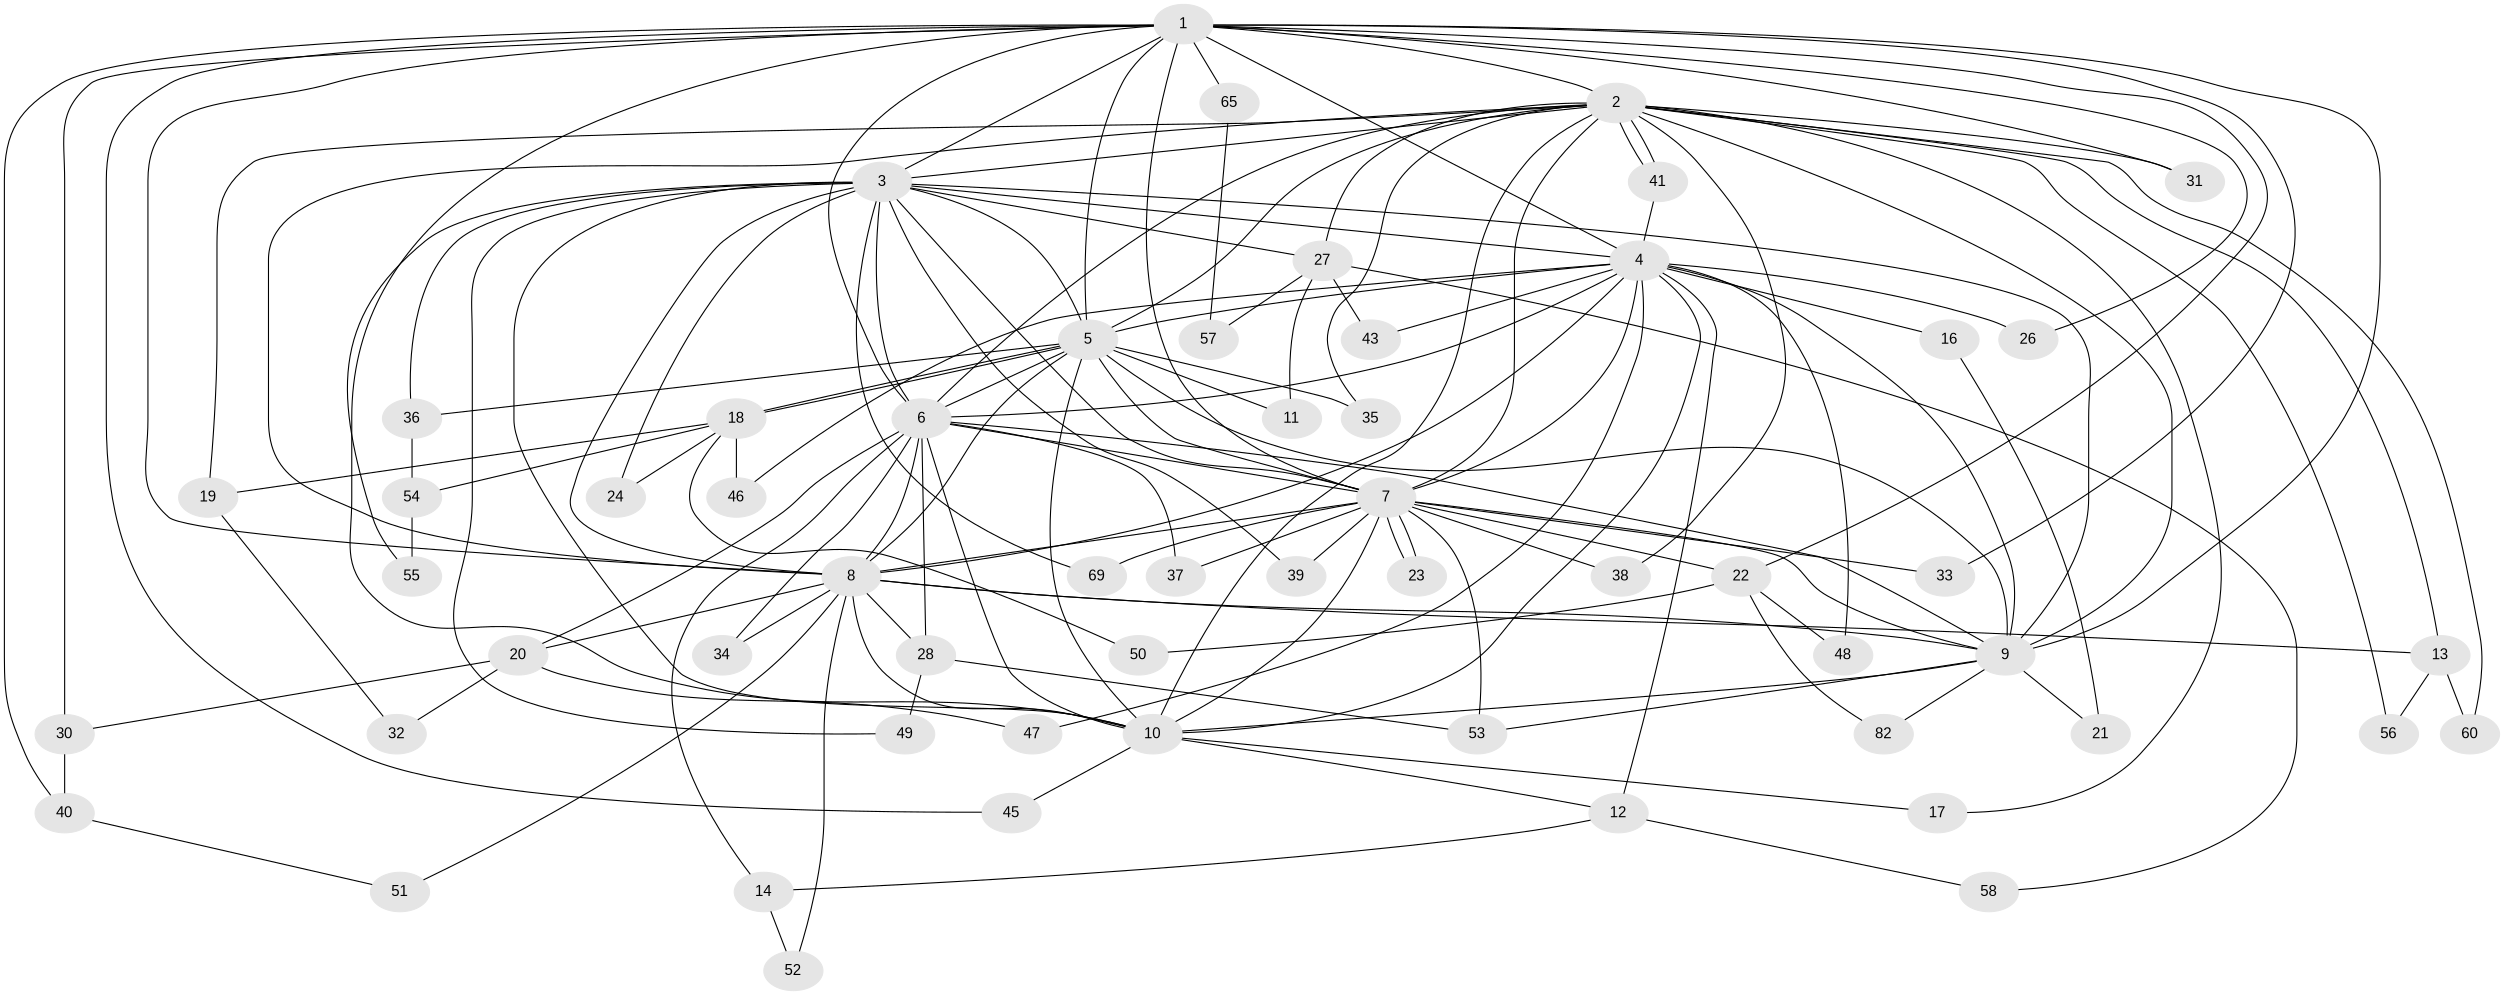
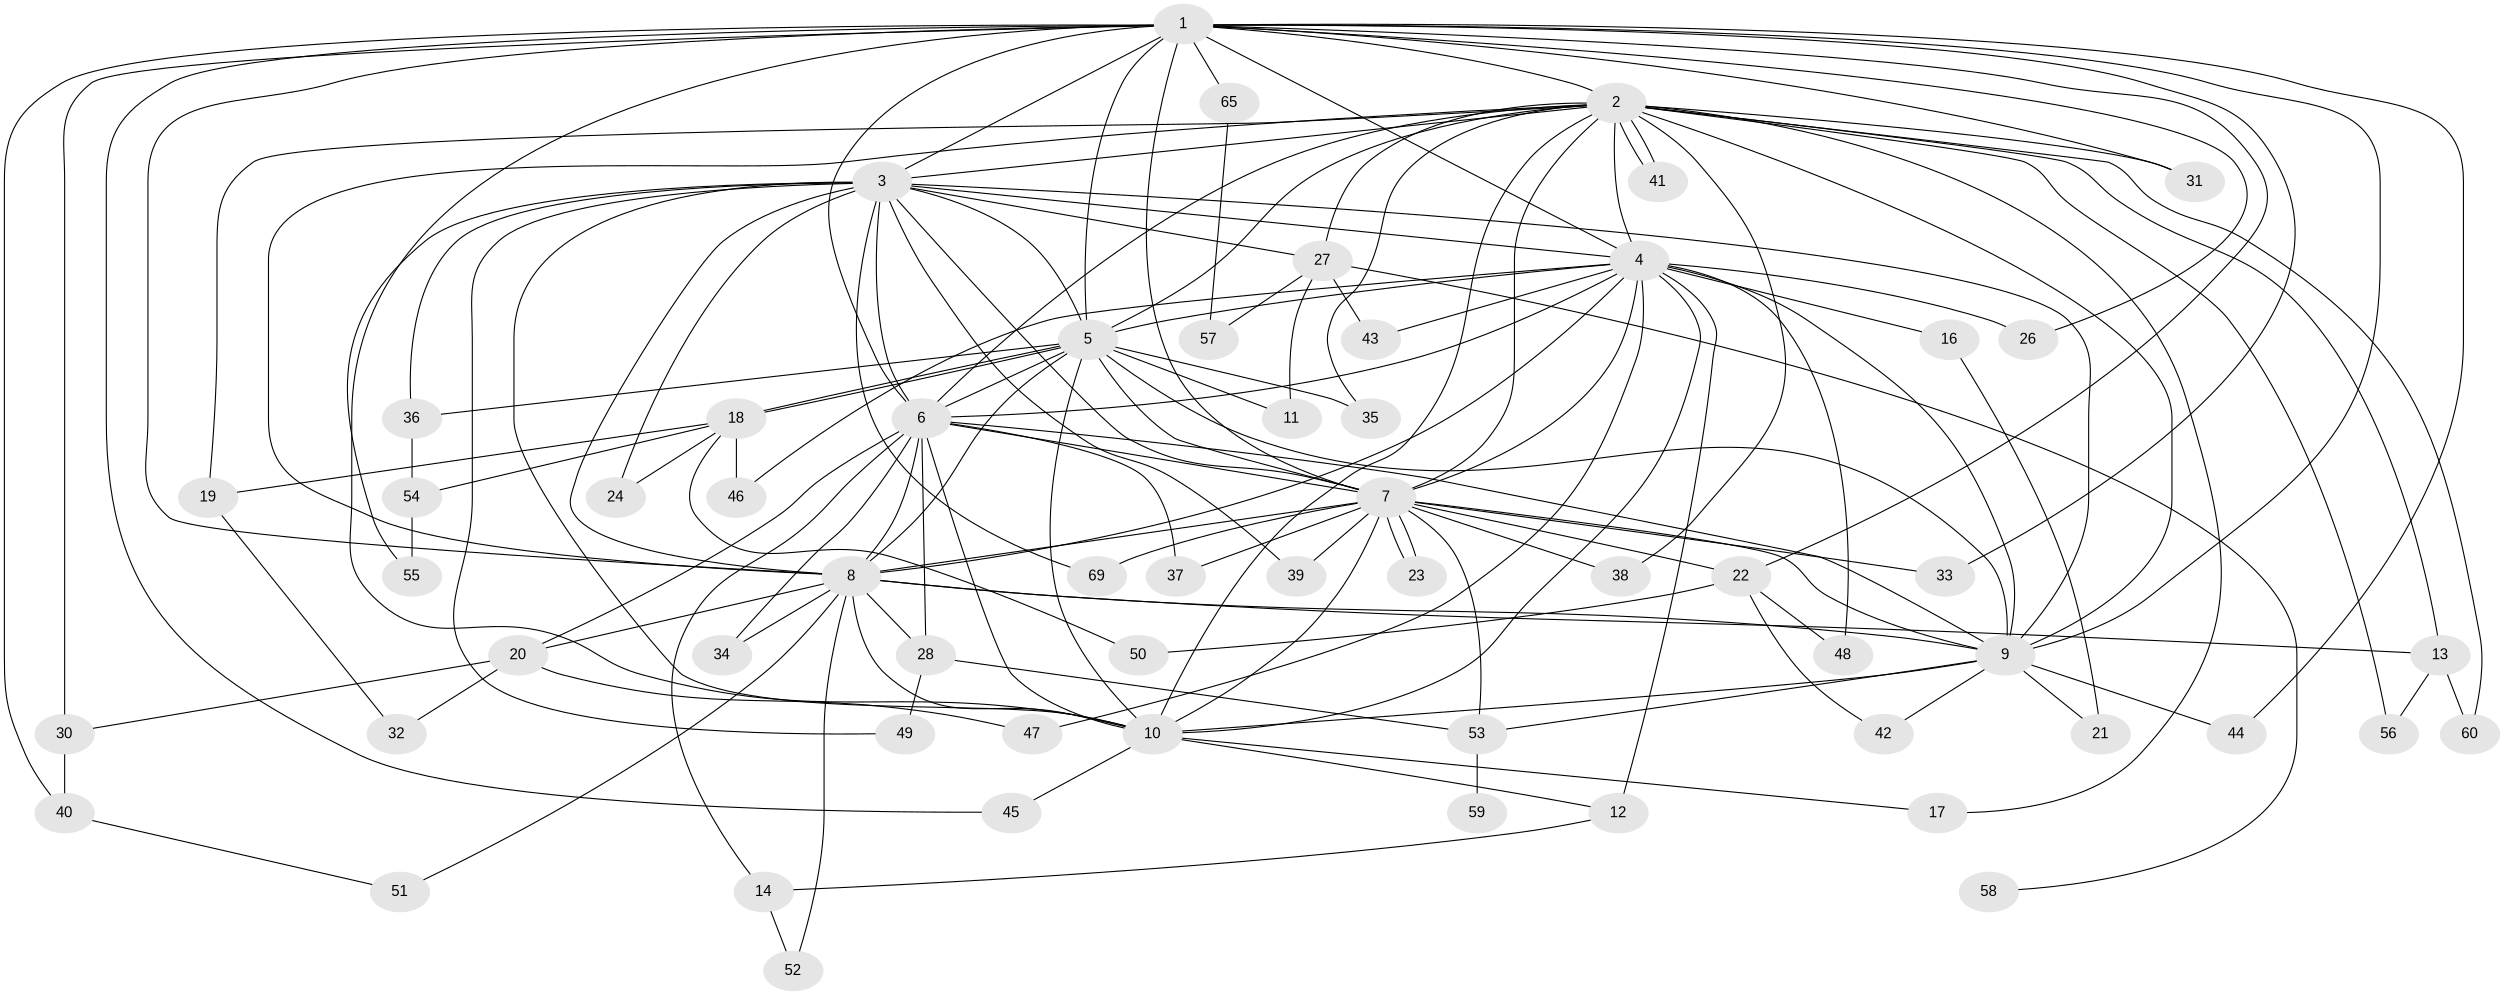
edge "41" -- "4": now "2" -- "4"
node "82": label "82" -> "42"
node "44": added
node "59": added
edge "12" -- "58": removed
